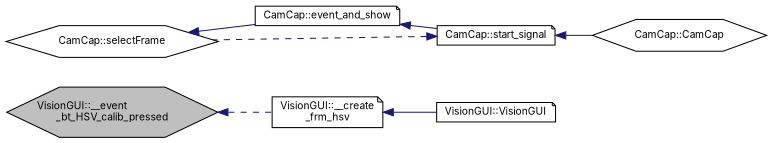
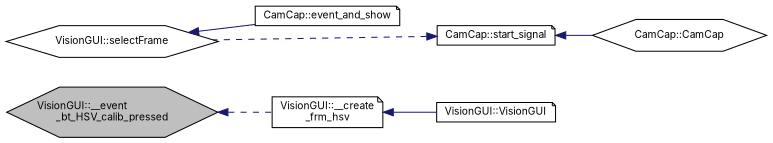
edge "CamCap::start_signal" -> "CamCap::event_and_show": removed
node "CamCap::selectFrame": label "CamCap::selectFrame" -> "VisionGUI::selectFrame"
